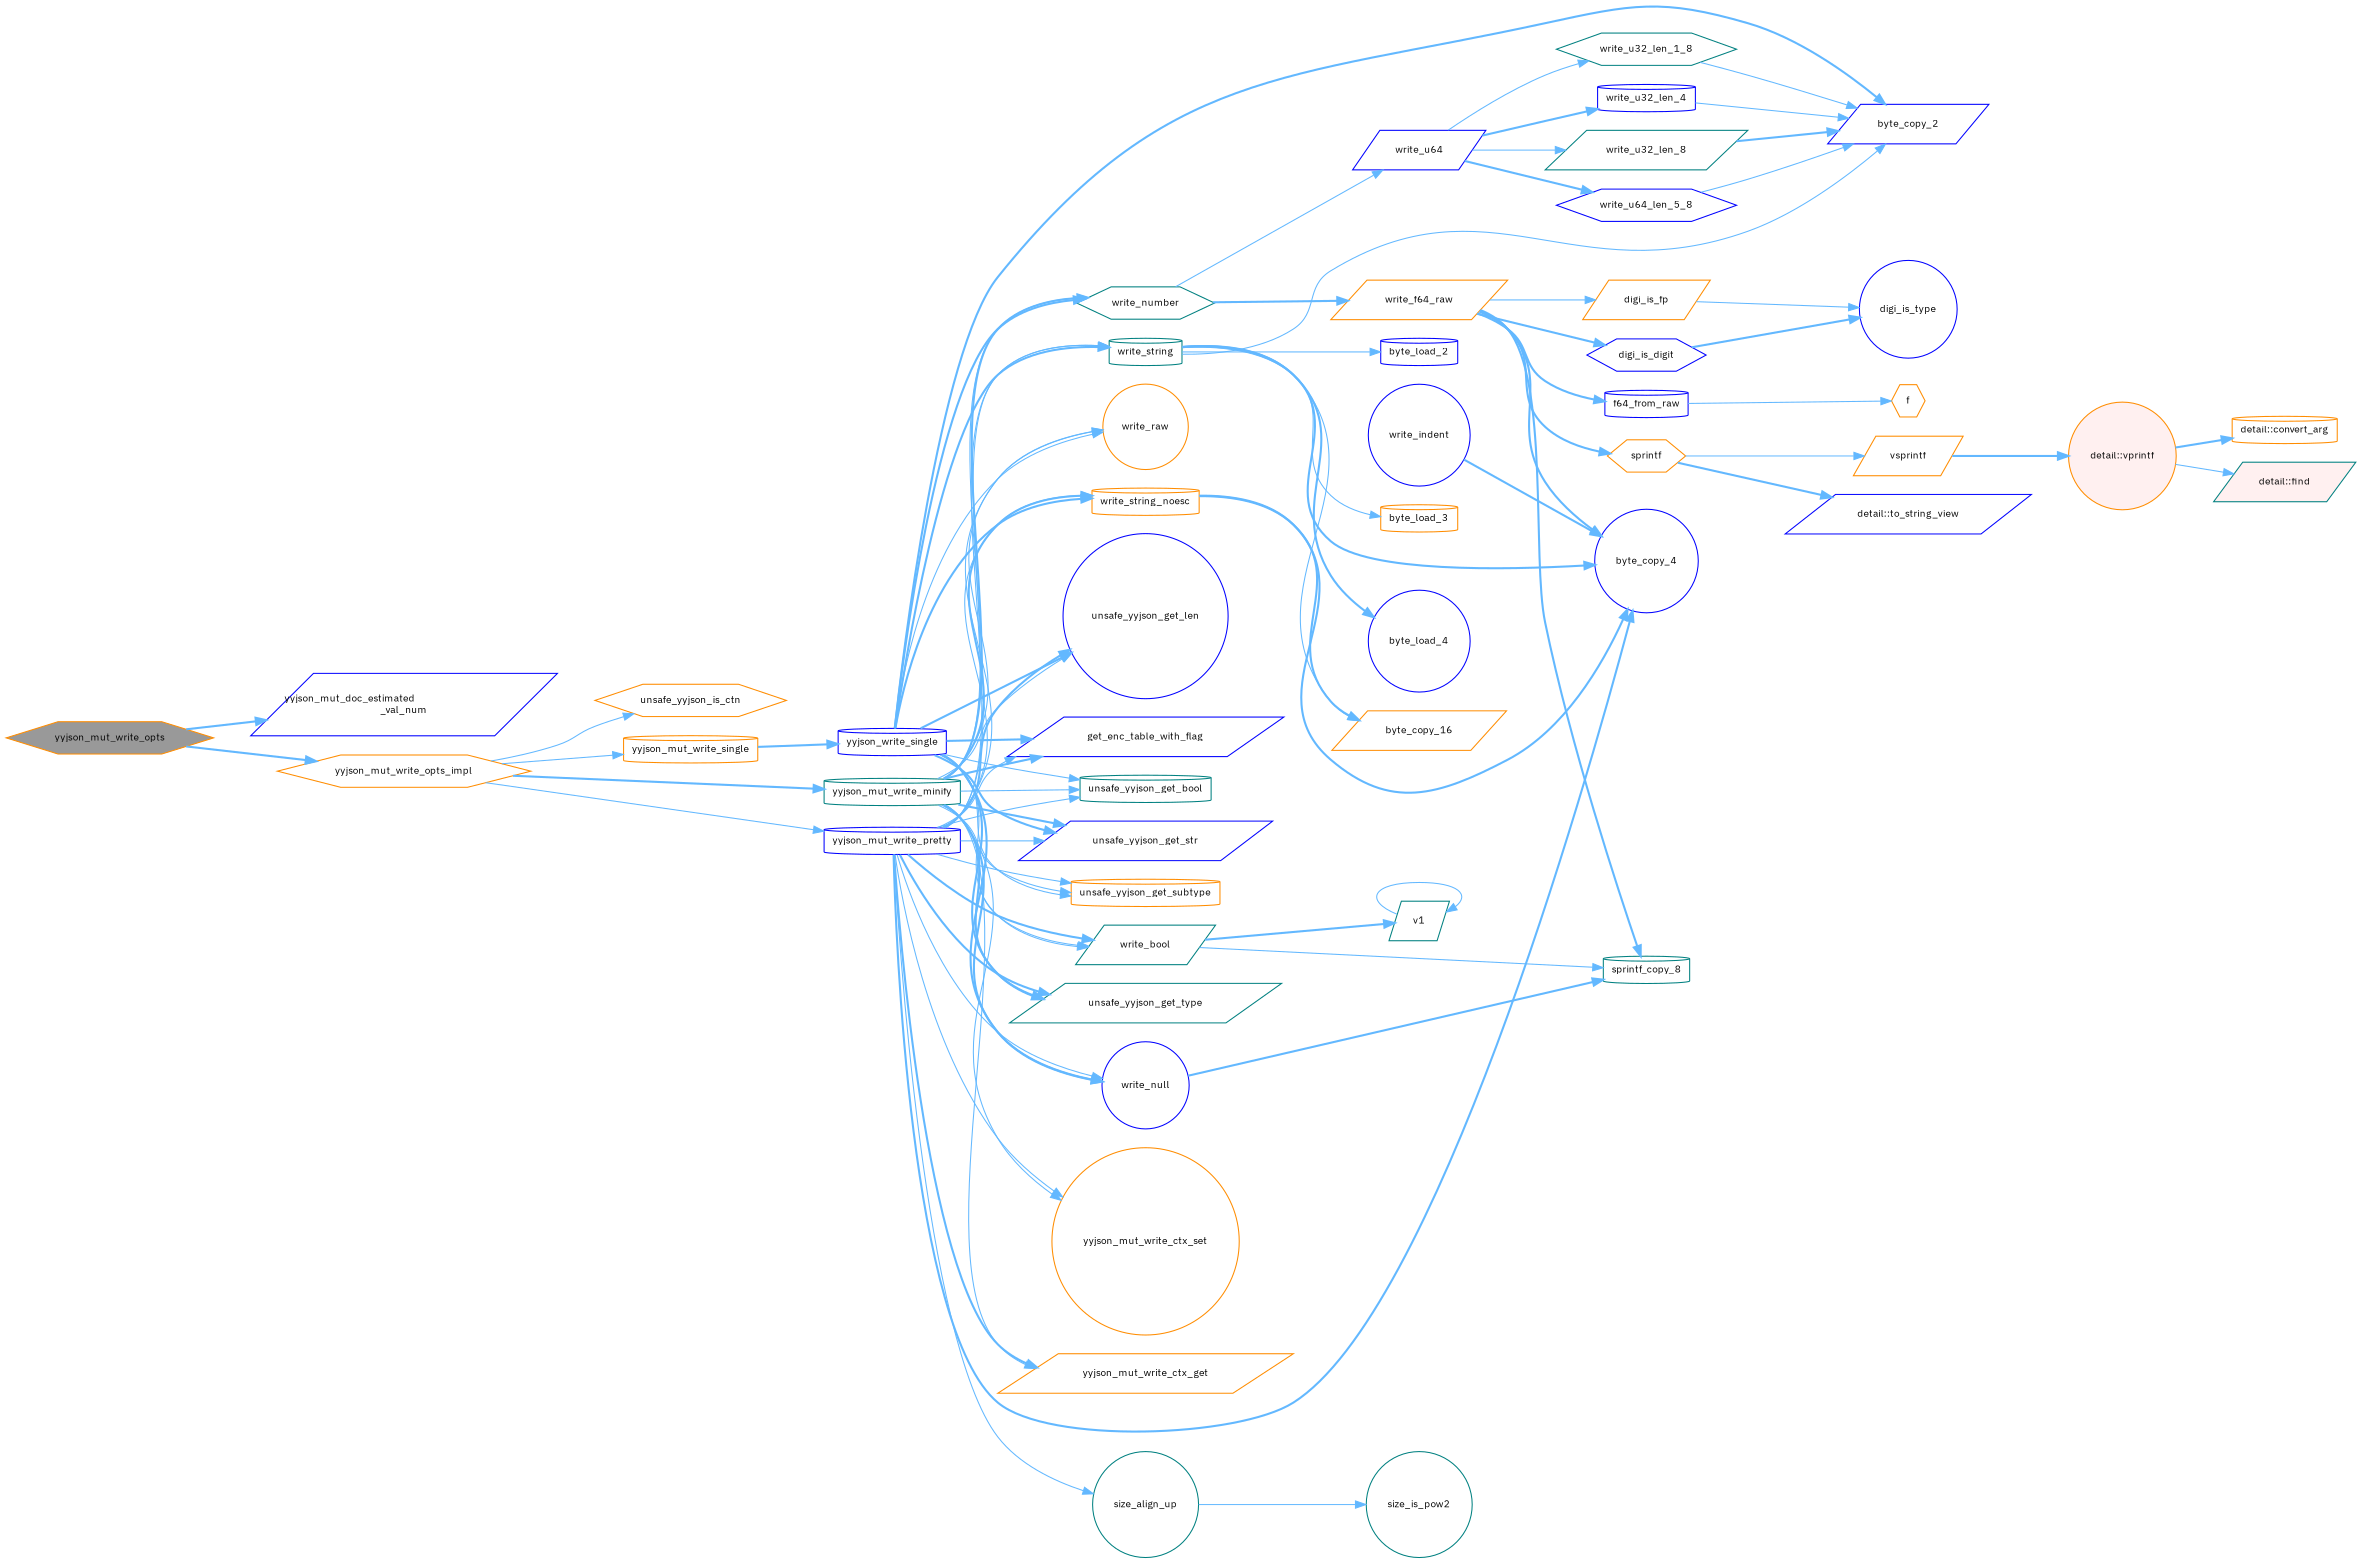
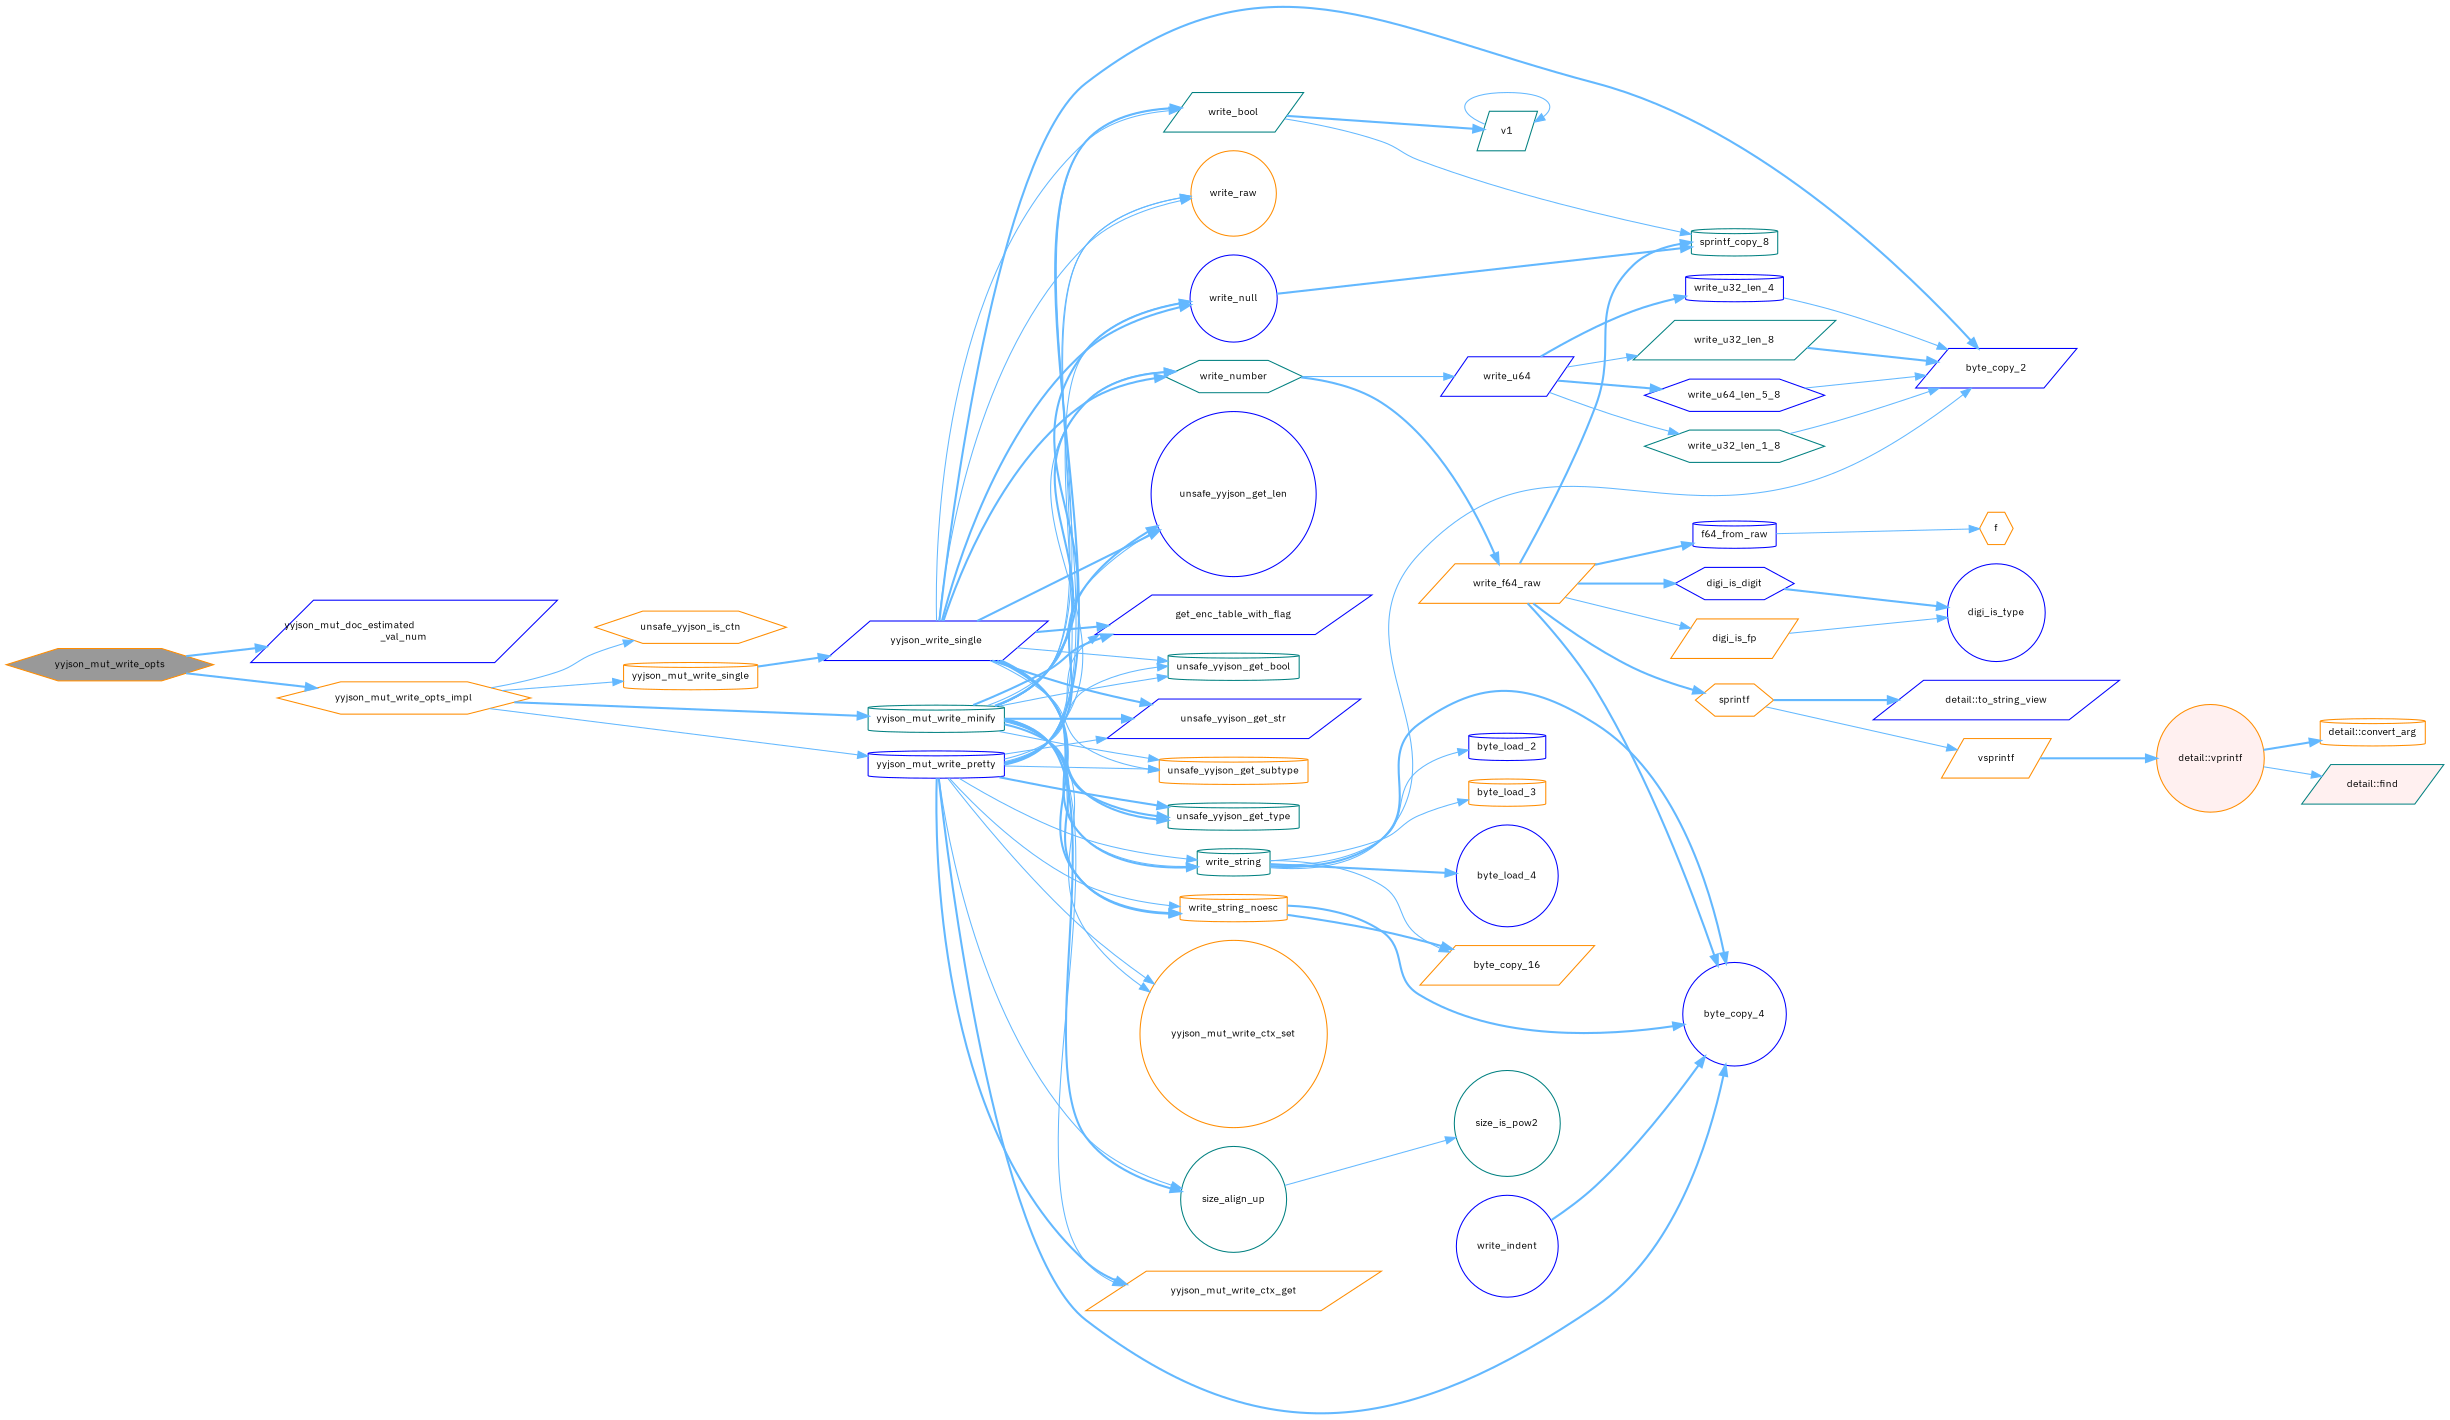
node "yyjson_write_single": shape cylinder -> parallelogram
node "unsafe_yyjson_get_type": shape parallelogram -> cylinder
edge "yyjson_mut_write_minify" -> "size_align_up": added
